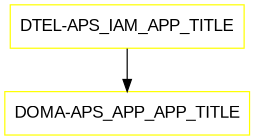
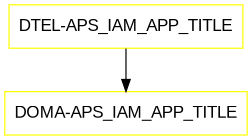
node "DOMA-APS_APP_APP_TITLE": label "DOMA-APS_APP_APP_TITLE" -> "DOMA-APS_IAM_APP_TITLE"
